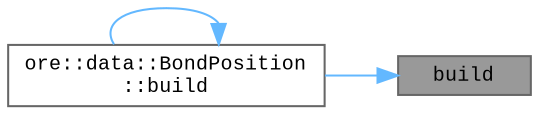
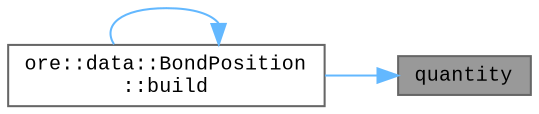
node "build": label "build" -> "quantity"
